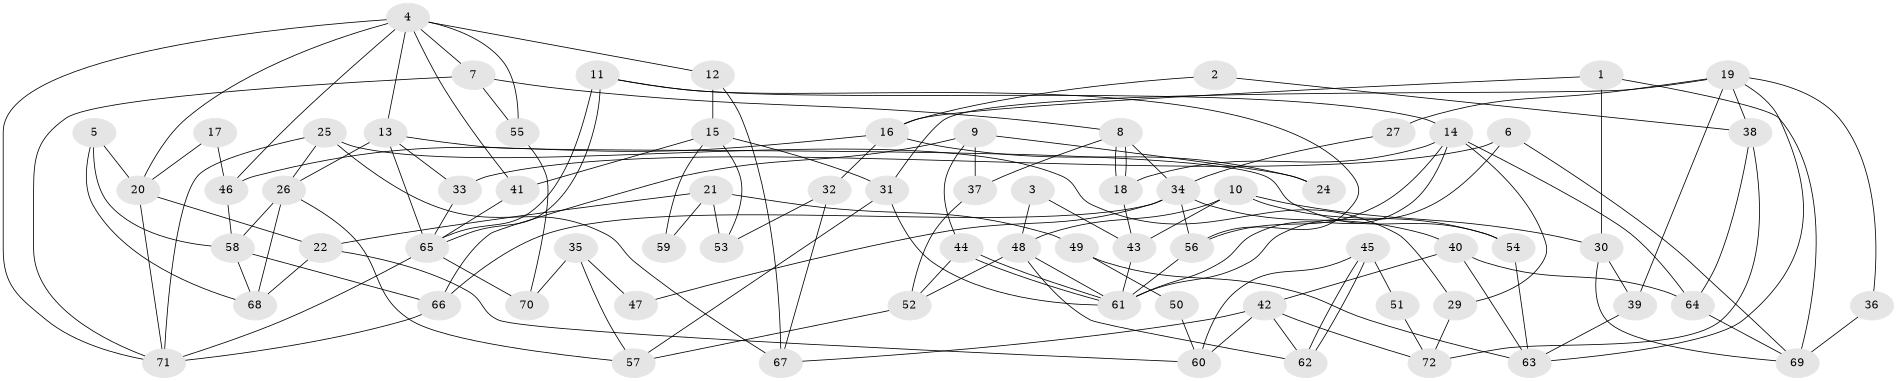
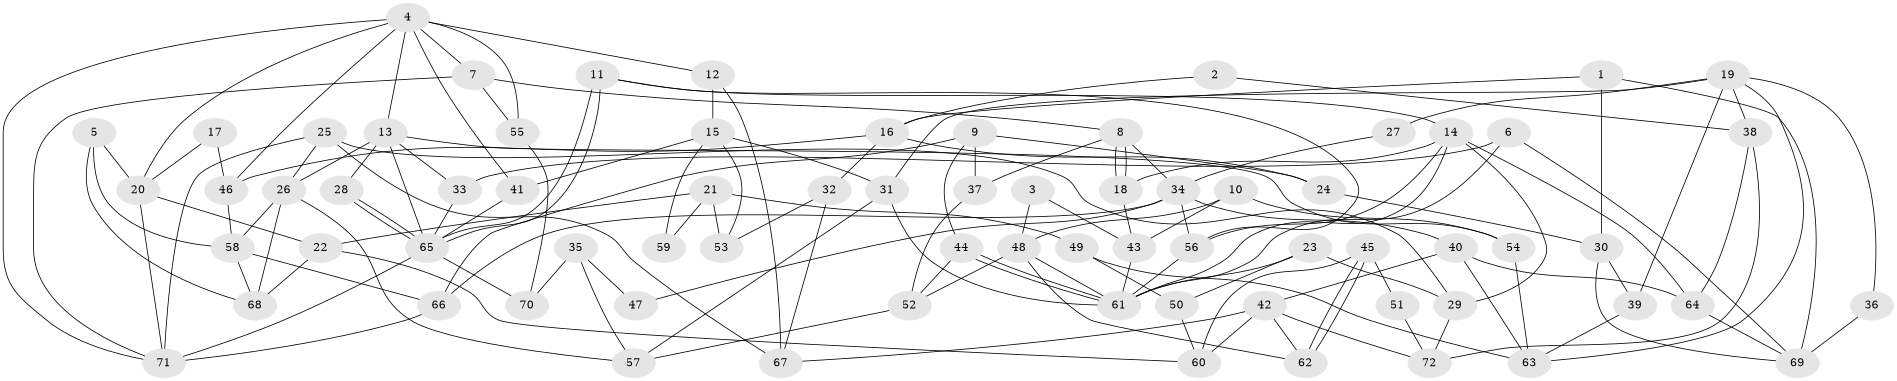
node "28": added
edge "10" -- "30": now "24" -- "30"
node "23": added
